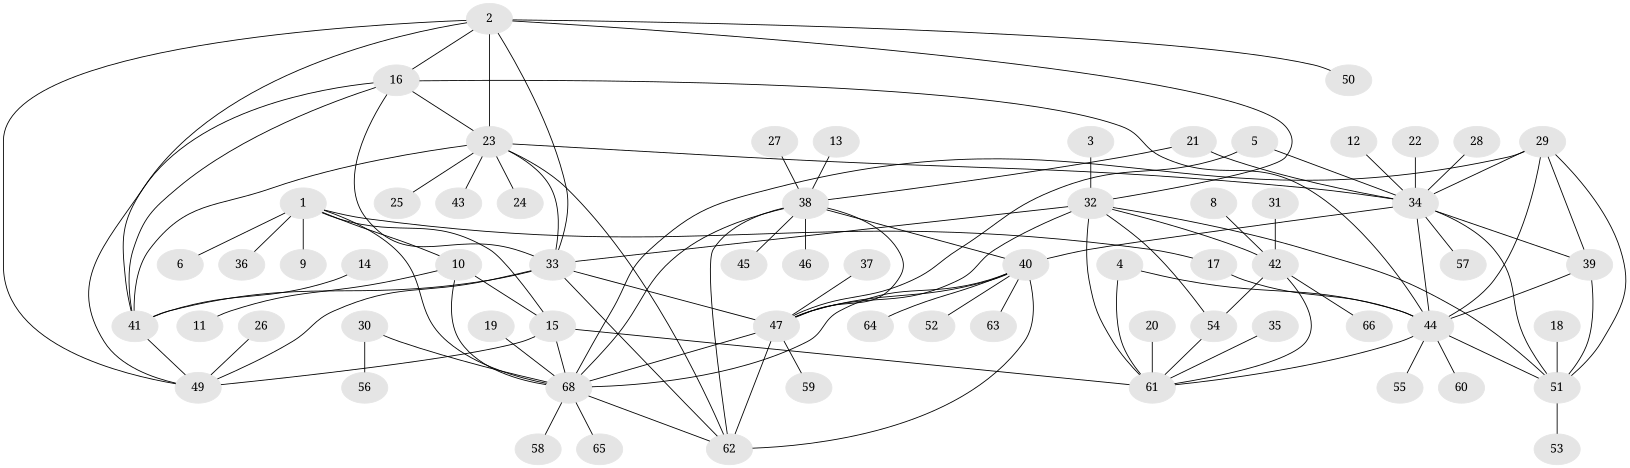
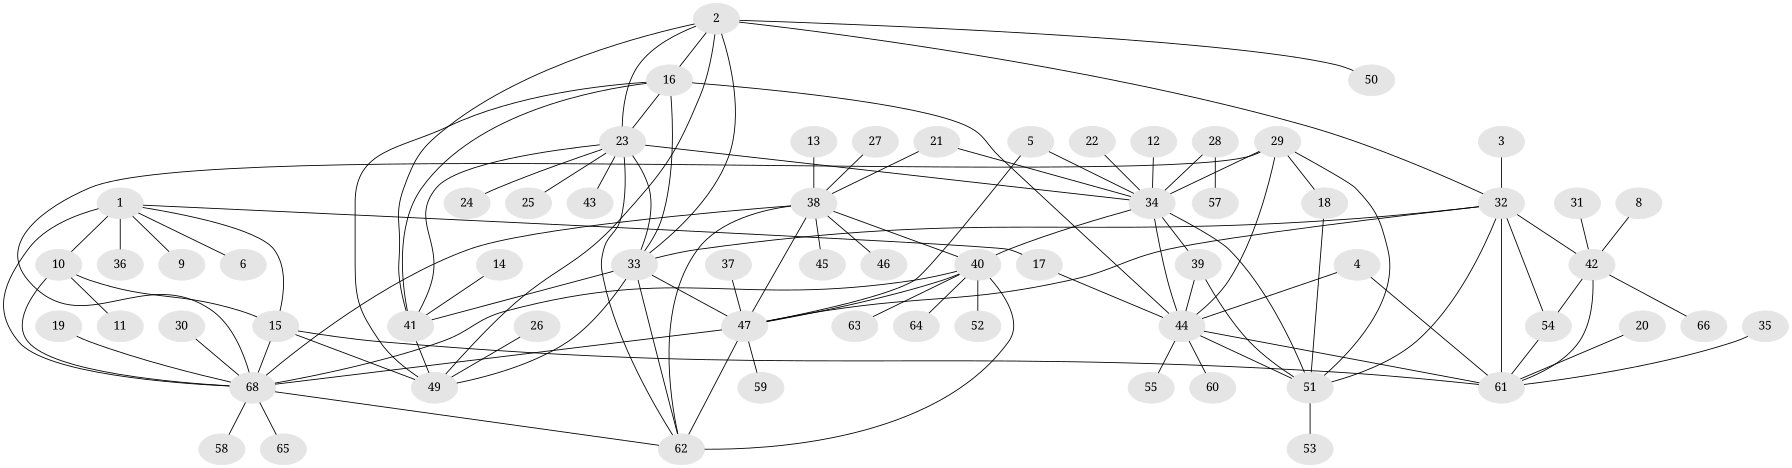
edge "29" -- "39": now "29" -- "18"
edge "34" -- "57": now "28" -- "57"
node "56": removed
